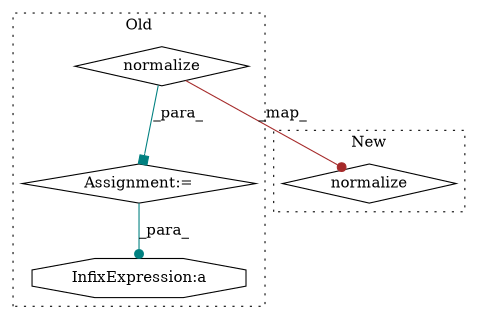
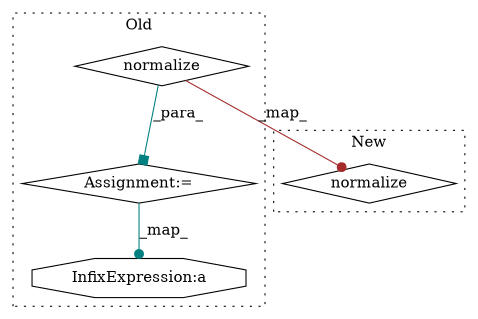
edge "Assignment:=" -> "InfixExpression:a": label "_para_" -> "_map_"
